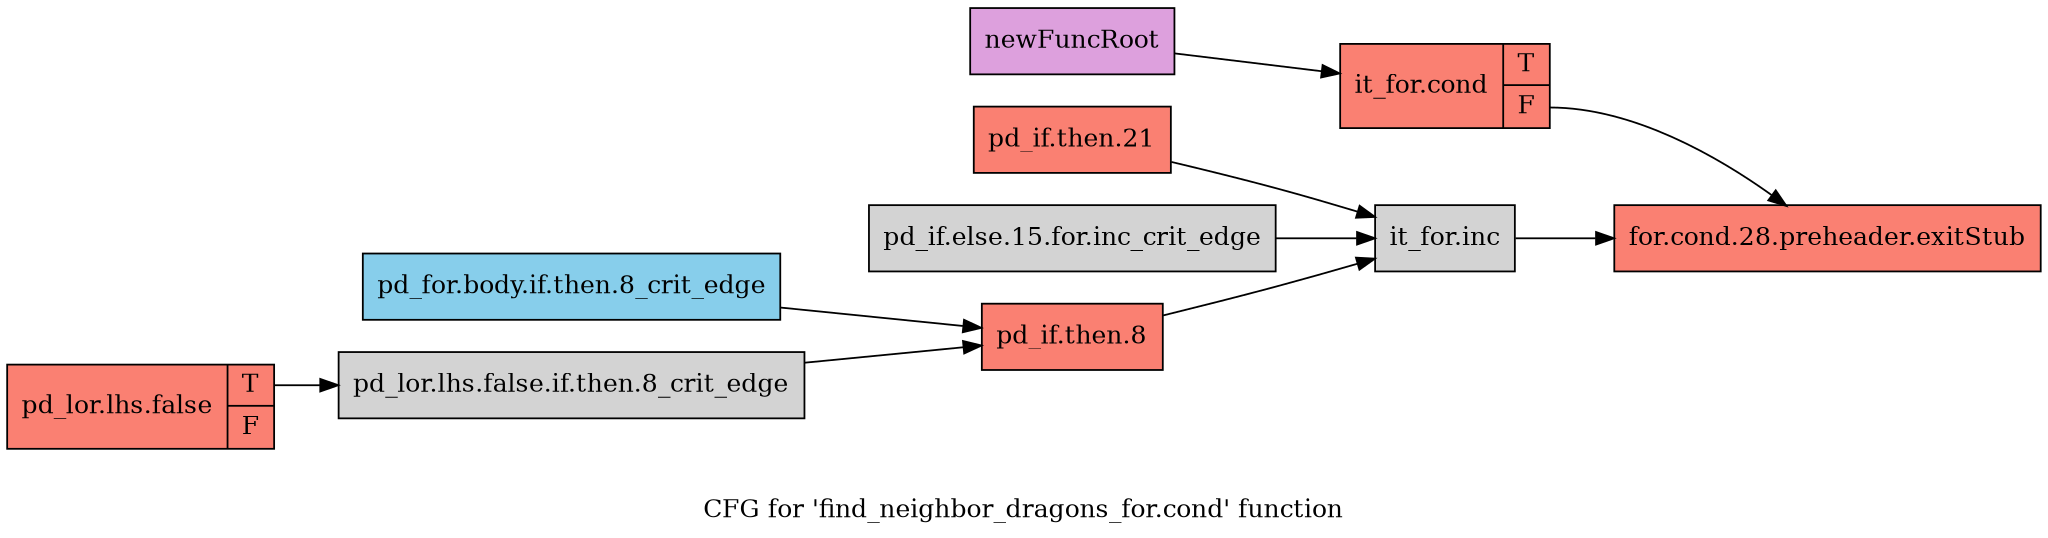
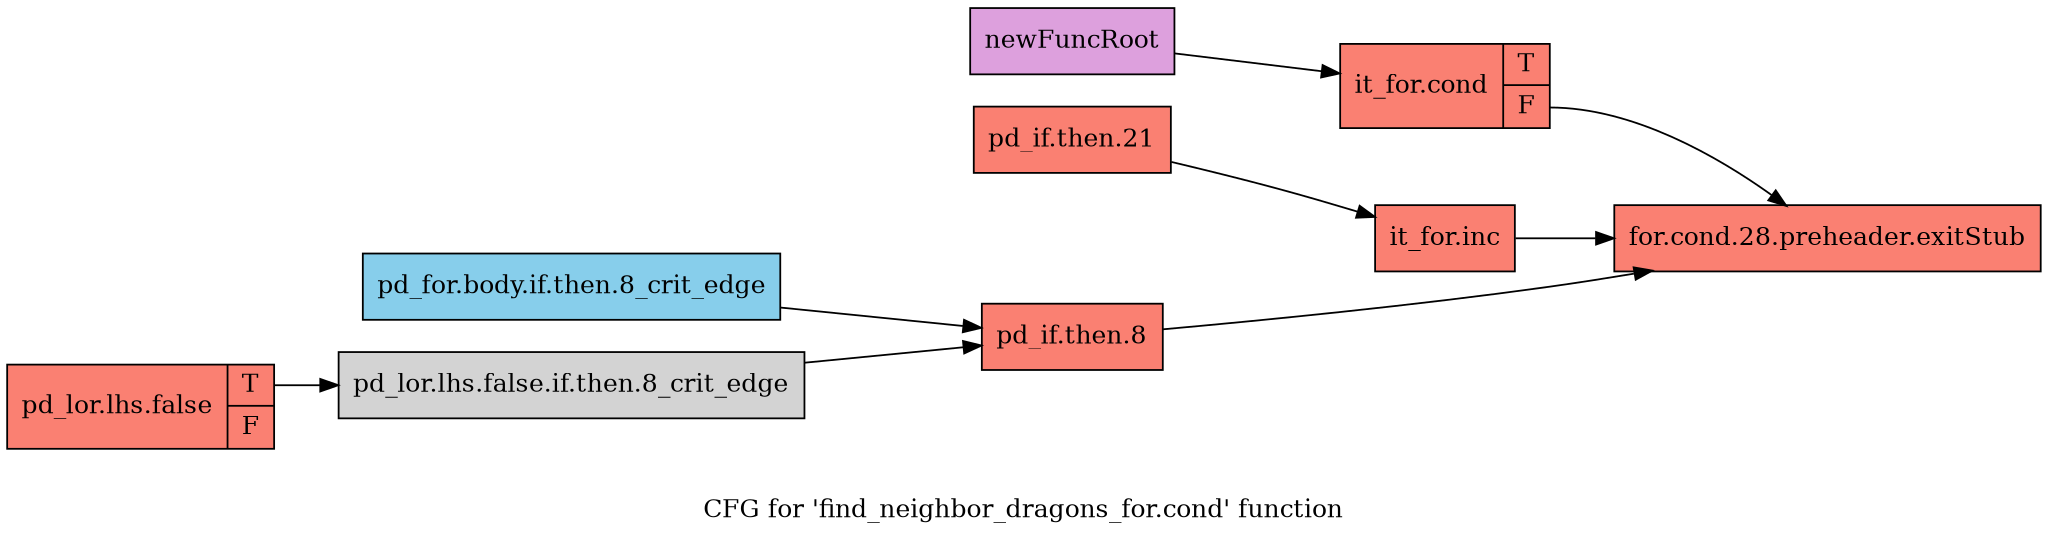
node "pd_if.else.15.for.inc_crit_edge": removed
node "it_for.inc": fillcolor lightgrey -> salmon
edge "pd_if.then.8" -> "it_for.inc": now "pd_if.then.8" -> "for.cond.28.preheader.exitStub"
